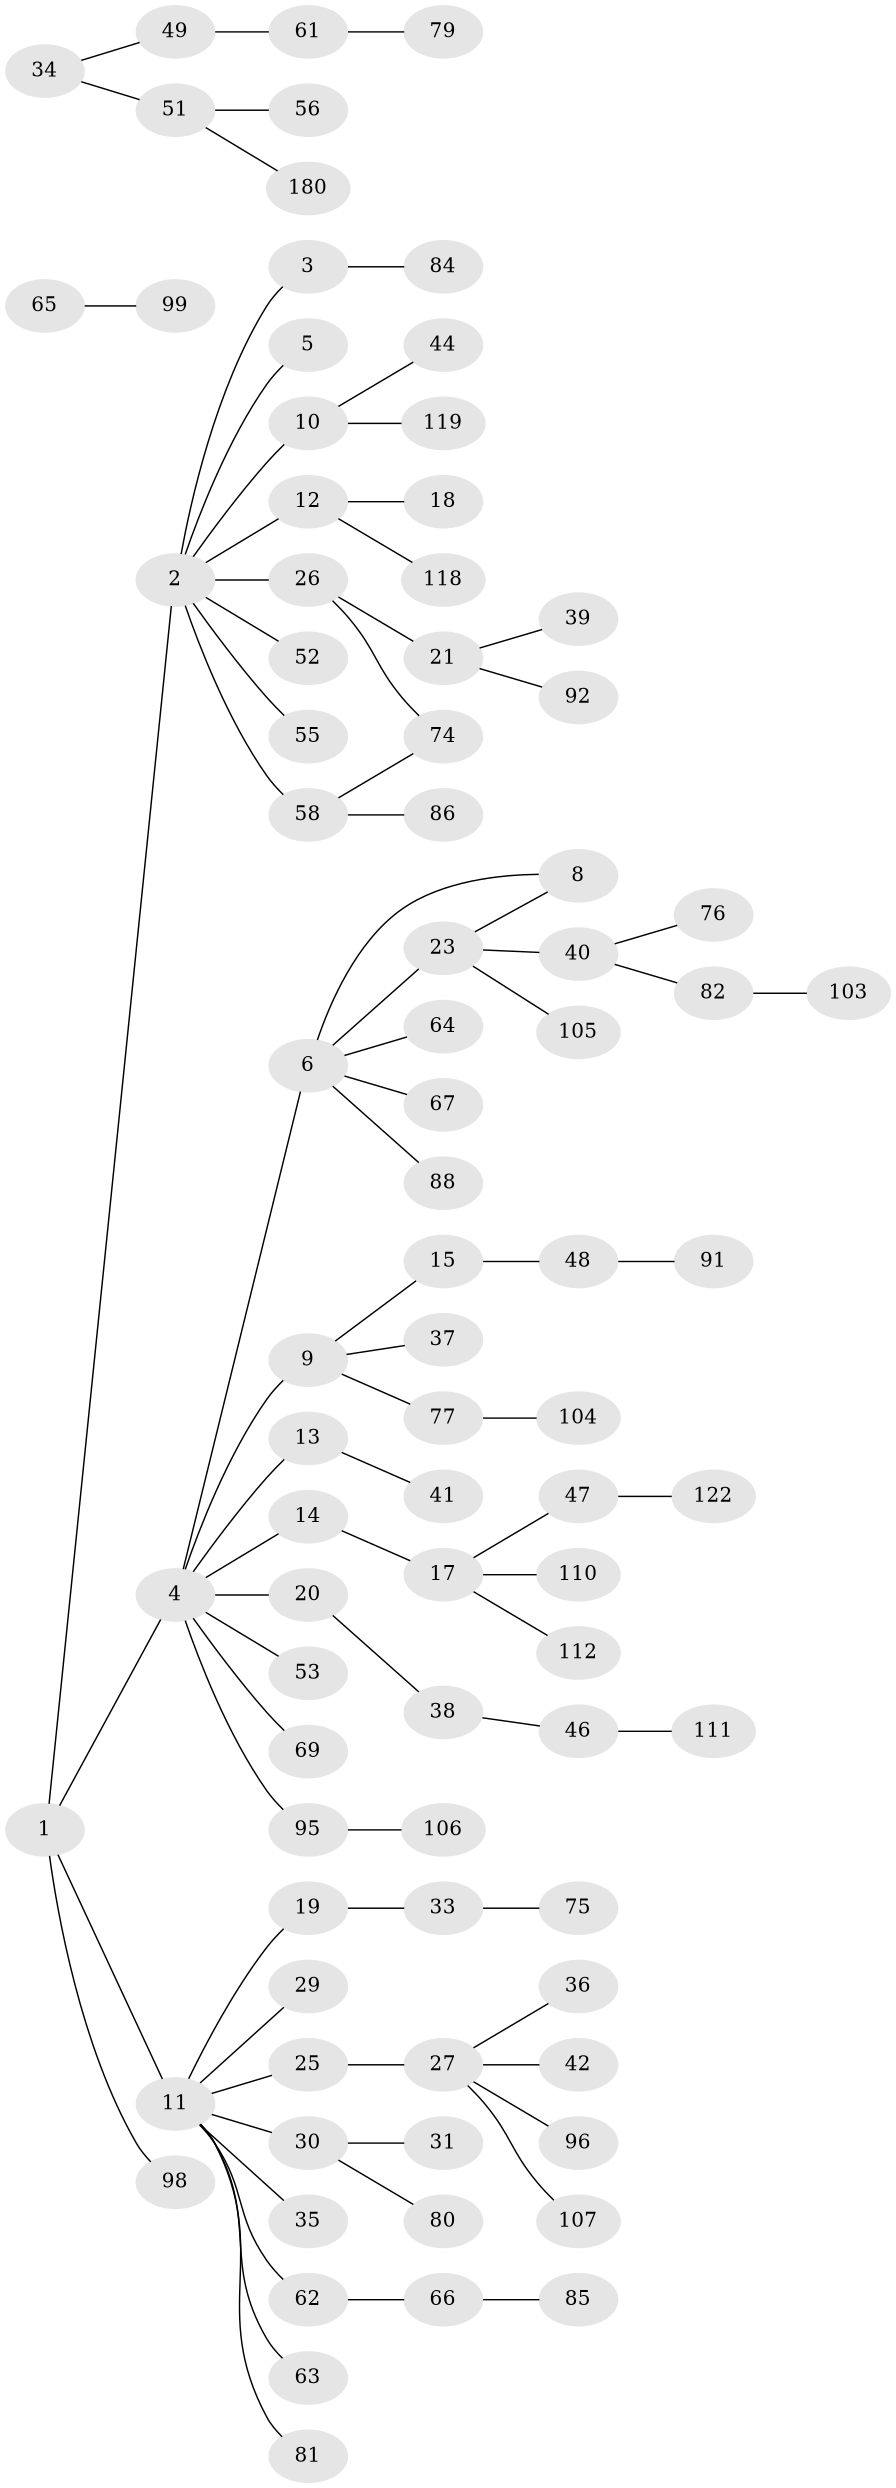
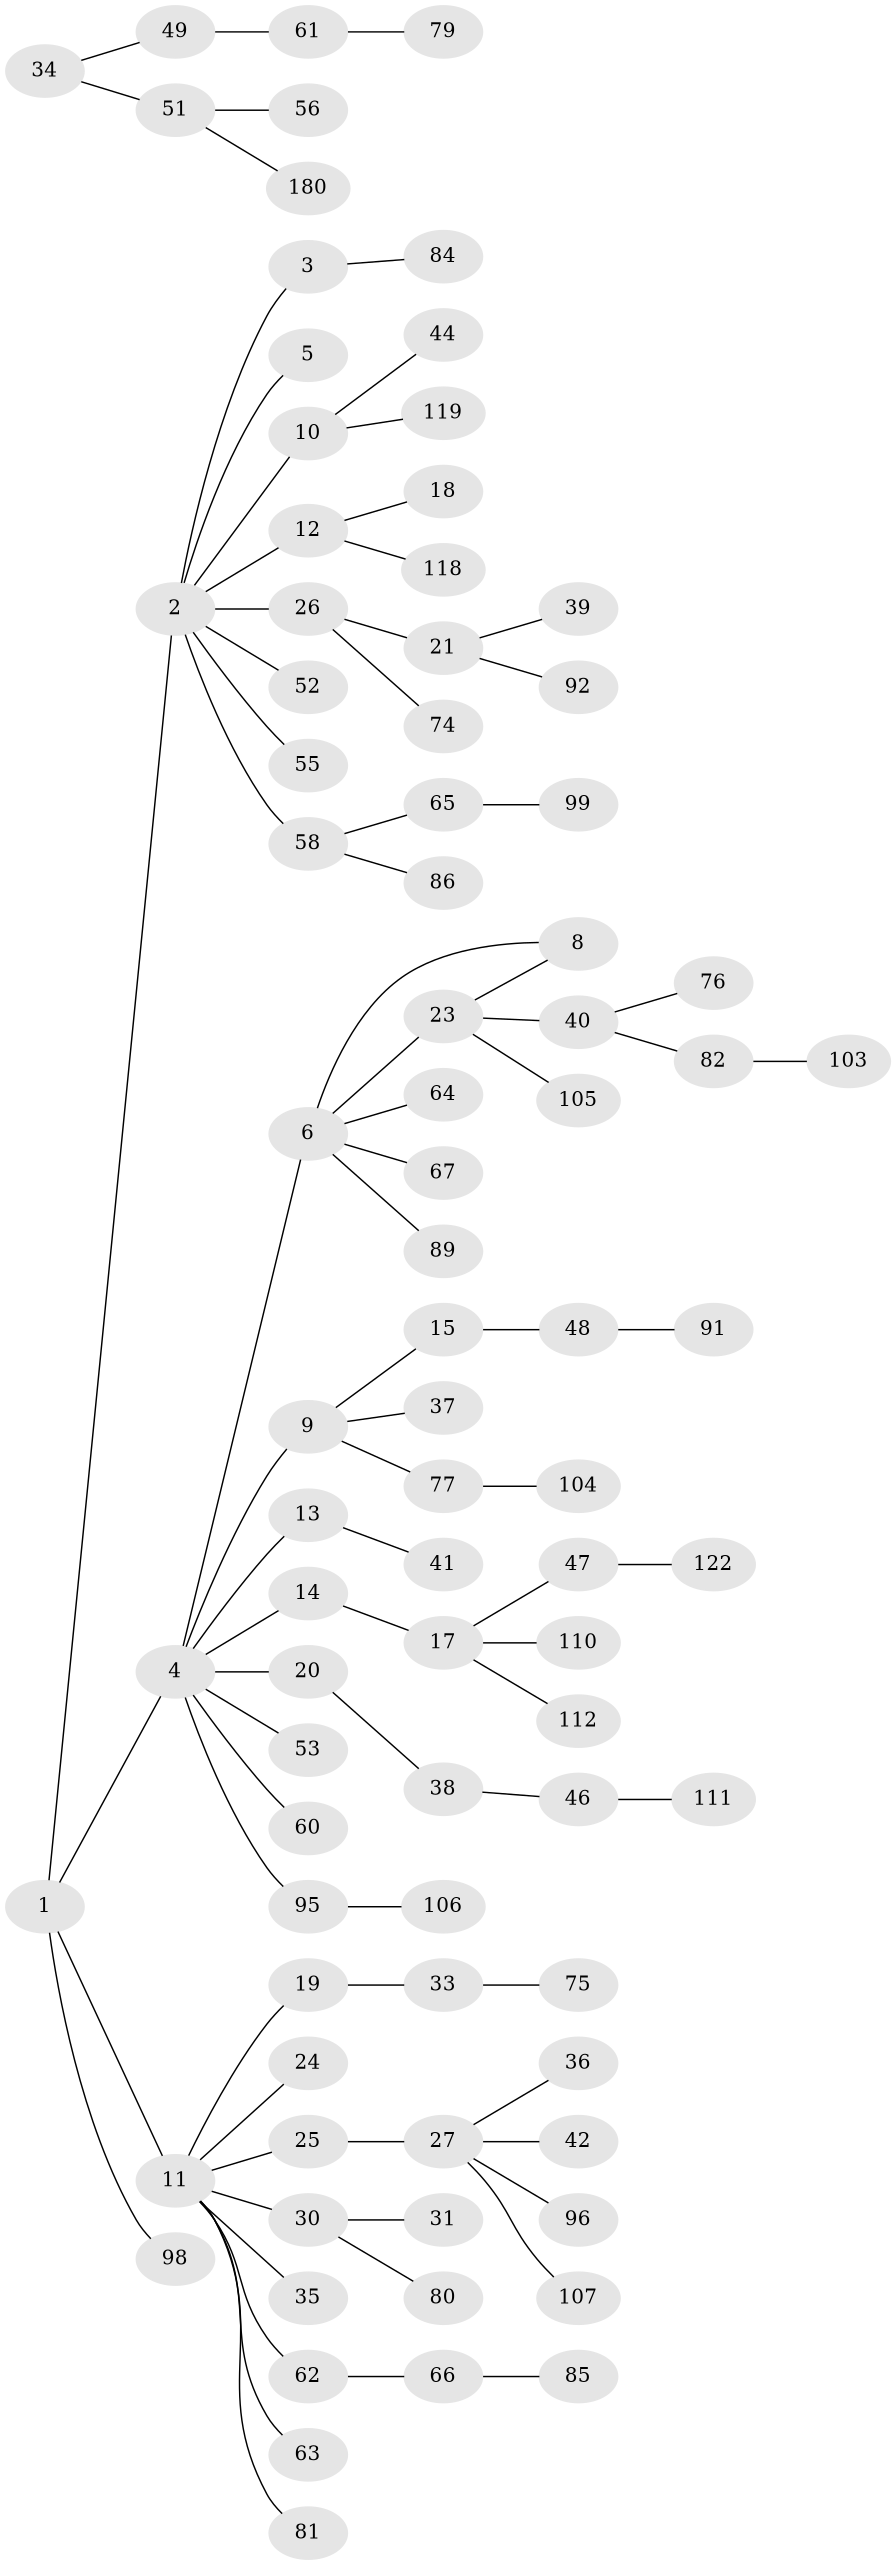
edge "74" -- "58": now "65" -- "58"
node "88": label "88" -> "89"
node "69": label "69" -> "60"
node "29": label "29" -> "24"
